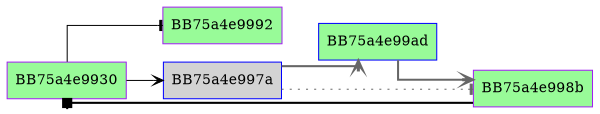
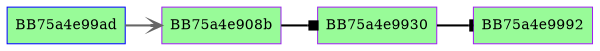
edge "BB75a4e9930" -> "BB75a4e9992": style solid -> bold
node "BB75a4e997a": removed
node "BB75a4e998b": label "BB75a4e998b" -> "BB75a4e908b"
